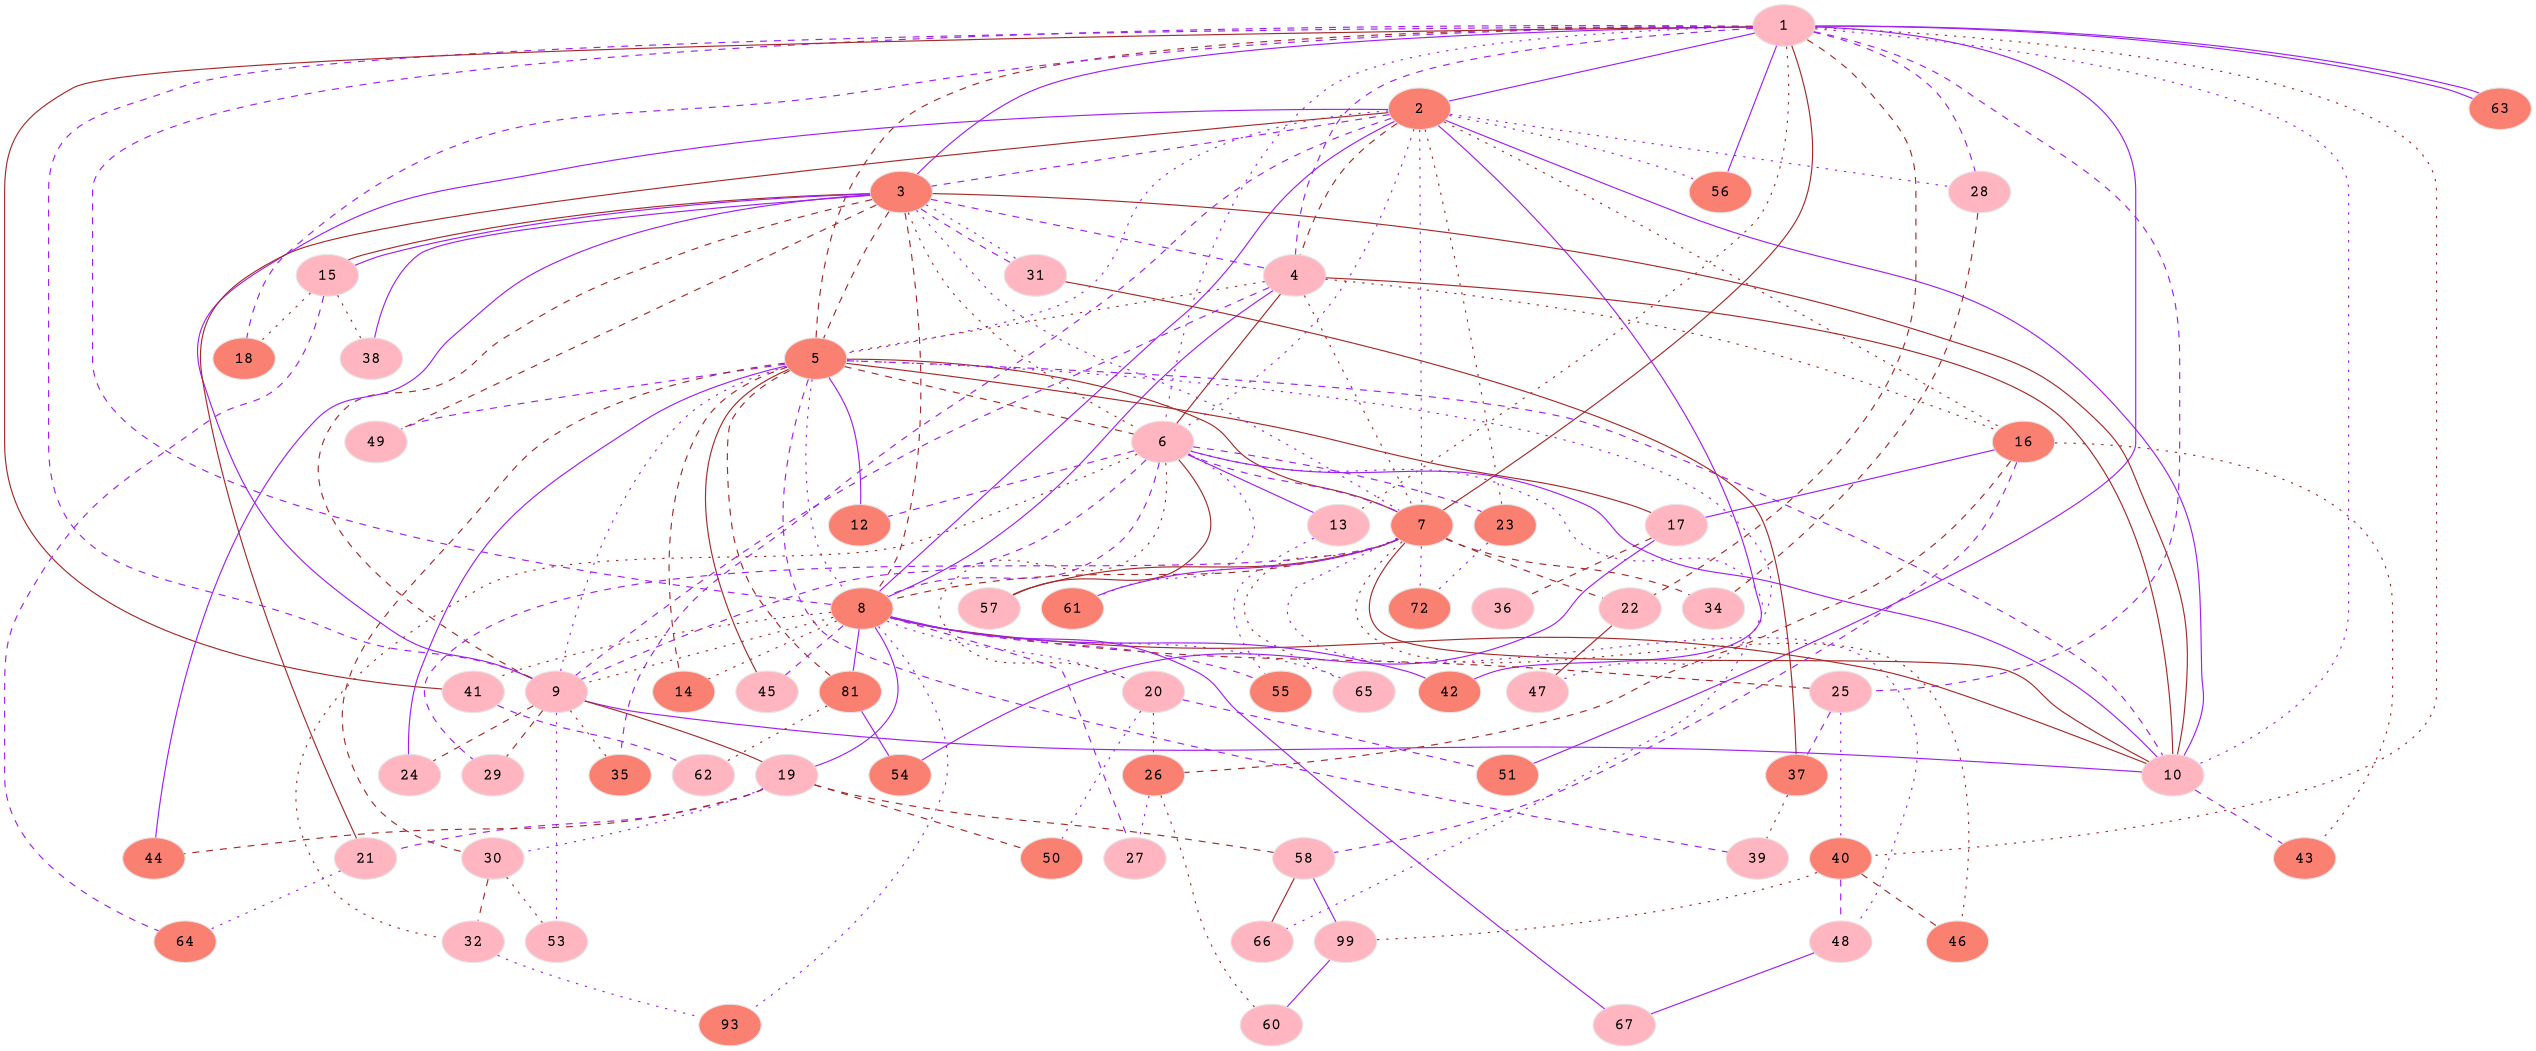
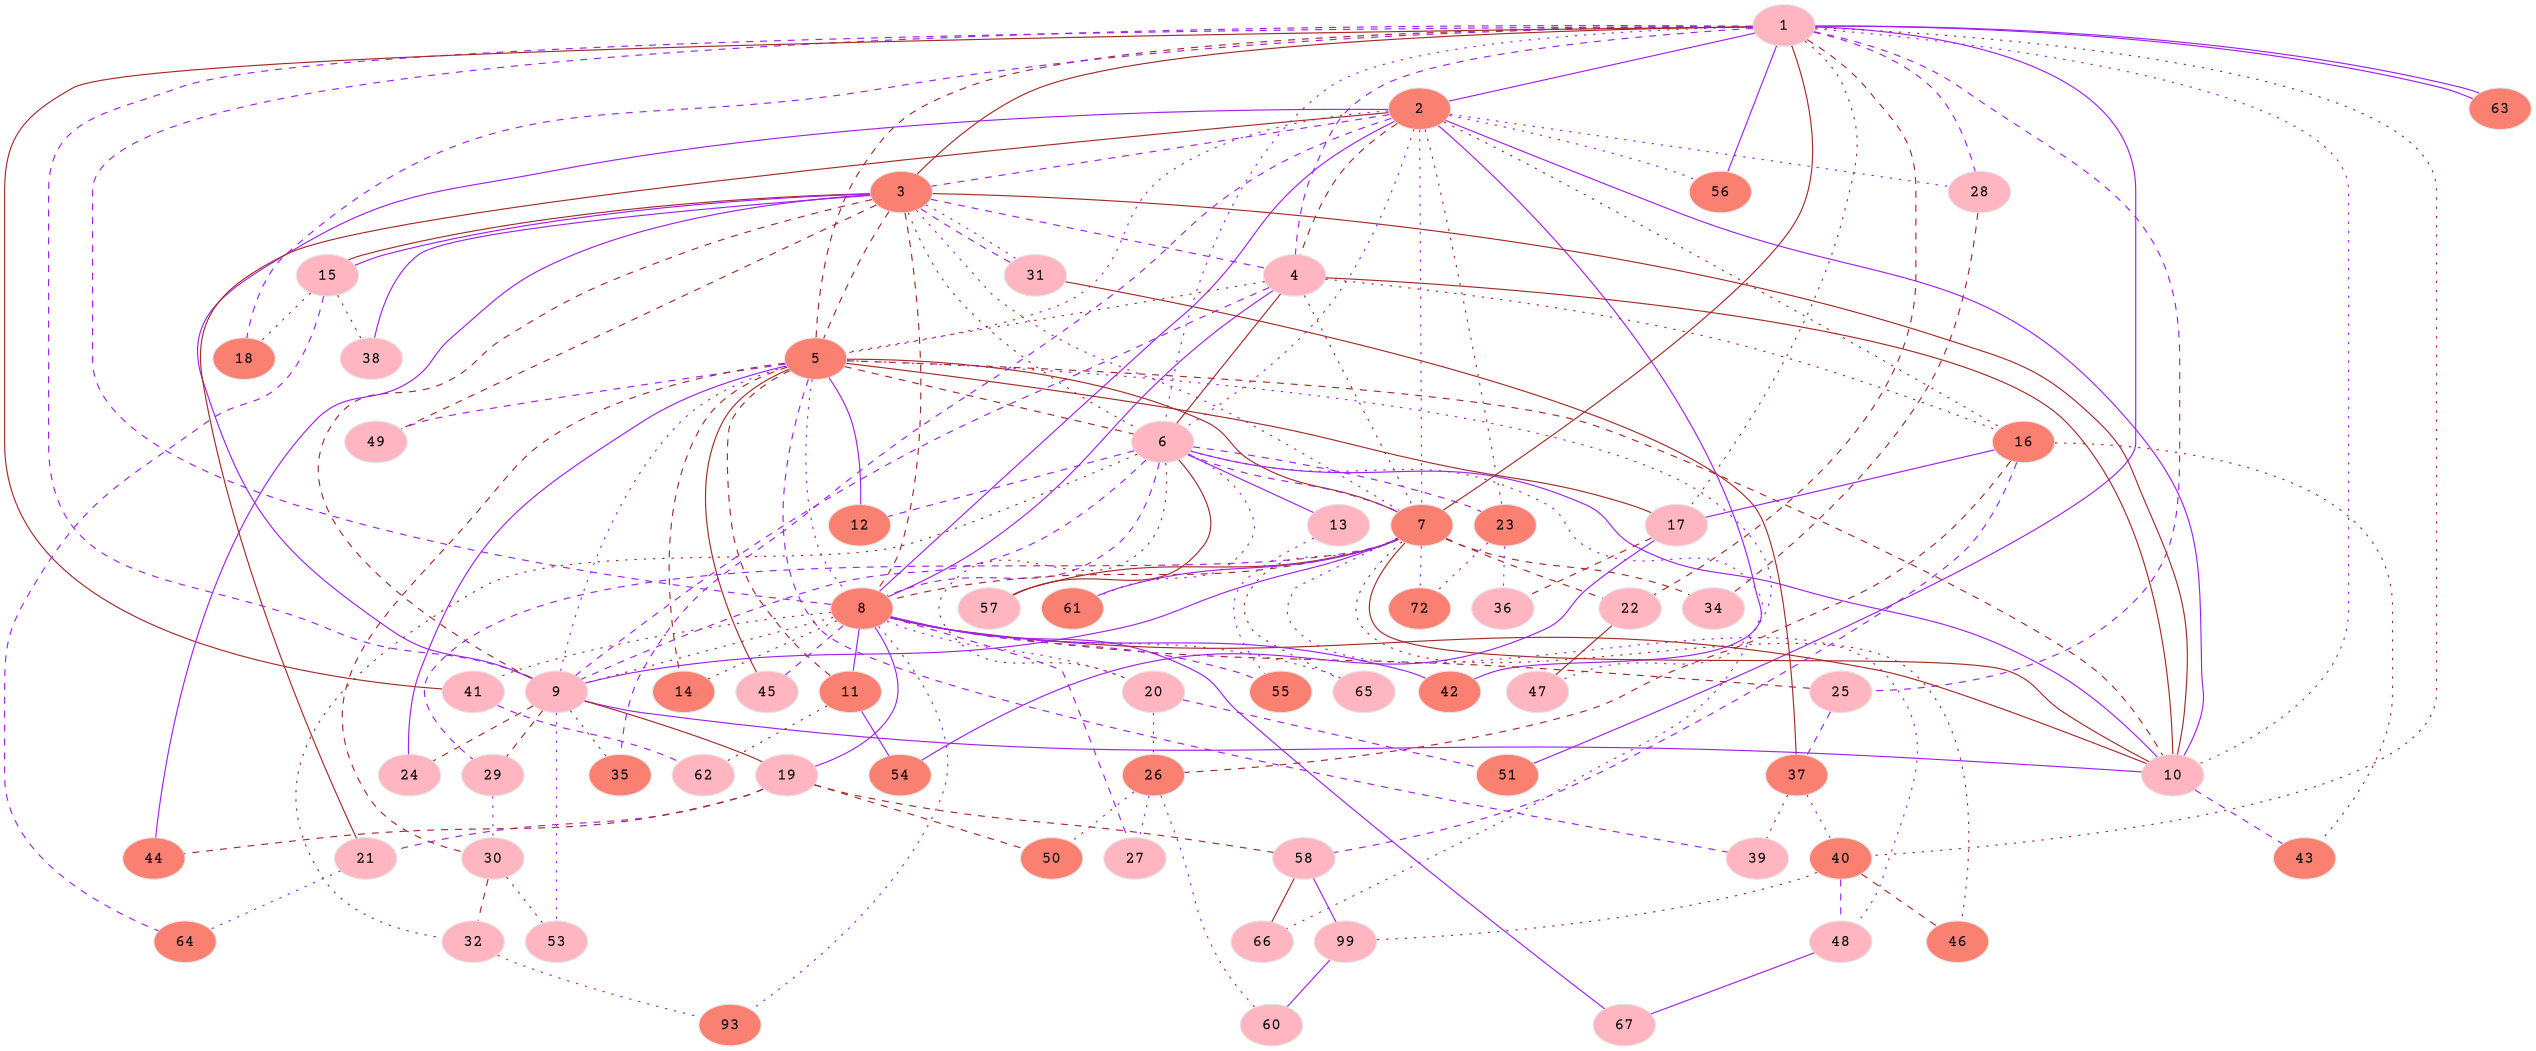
edge "1" -- "3": color purple -> brown
edge "1" -- "13": now "1" -- "17"
edge "5" -- "10": color purple -> brown
edge "23" -- "36": added
edge "7" -- "9": added
node "81": label "81" -> "11"
edge "25" -- "40": now "37" -- "40"
edge "20" -- "50": now "26" -- "50"
edge "19" -- "30": now "29" -- "30"
edge "26" -- "60": color brown -> purple
